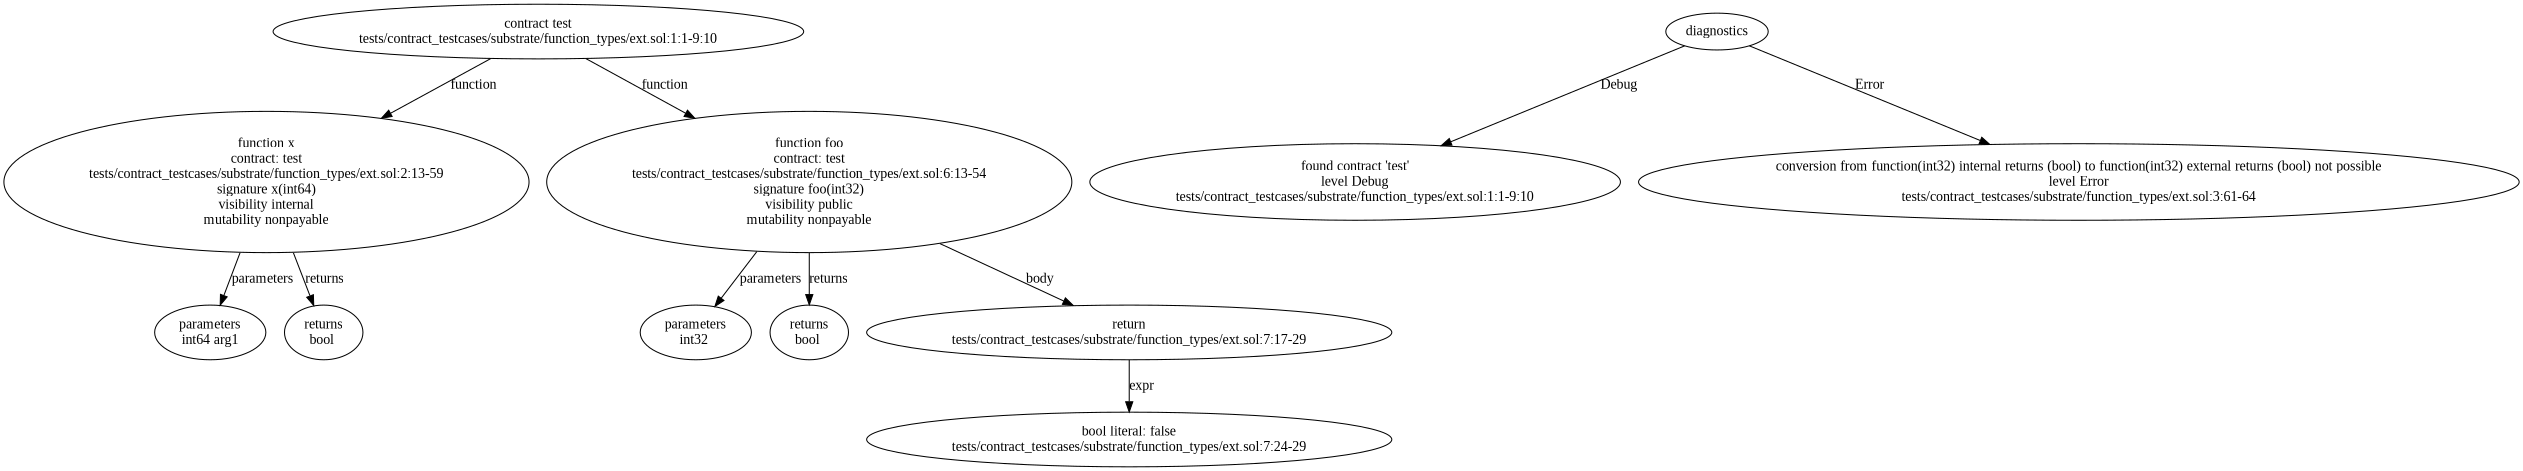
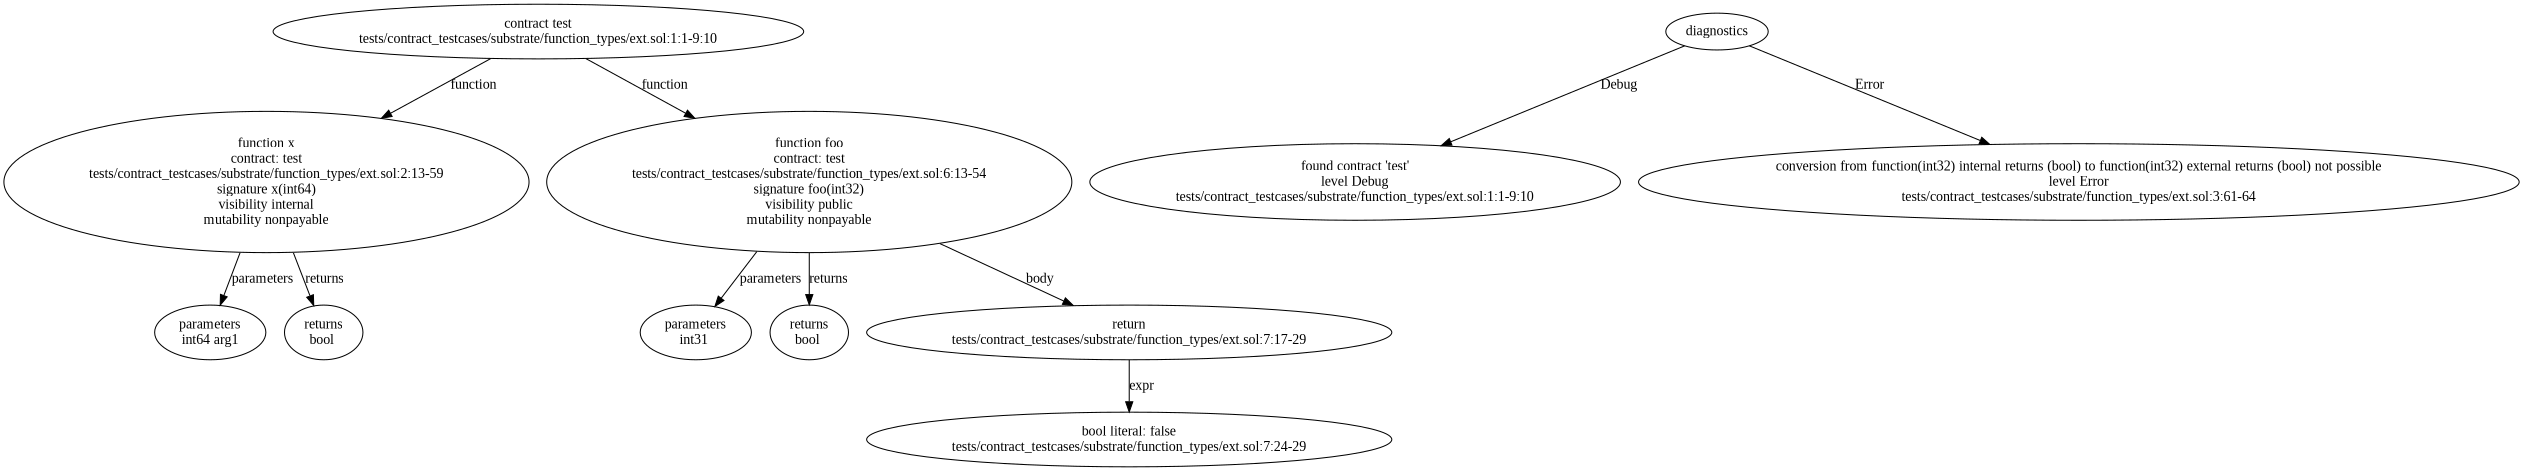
node "parameters int32": label "parameters int32" -> "parameters int31"
